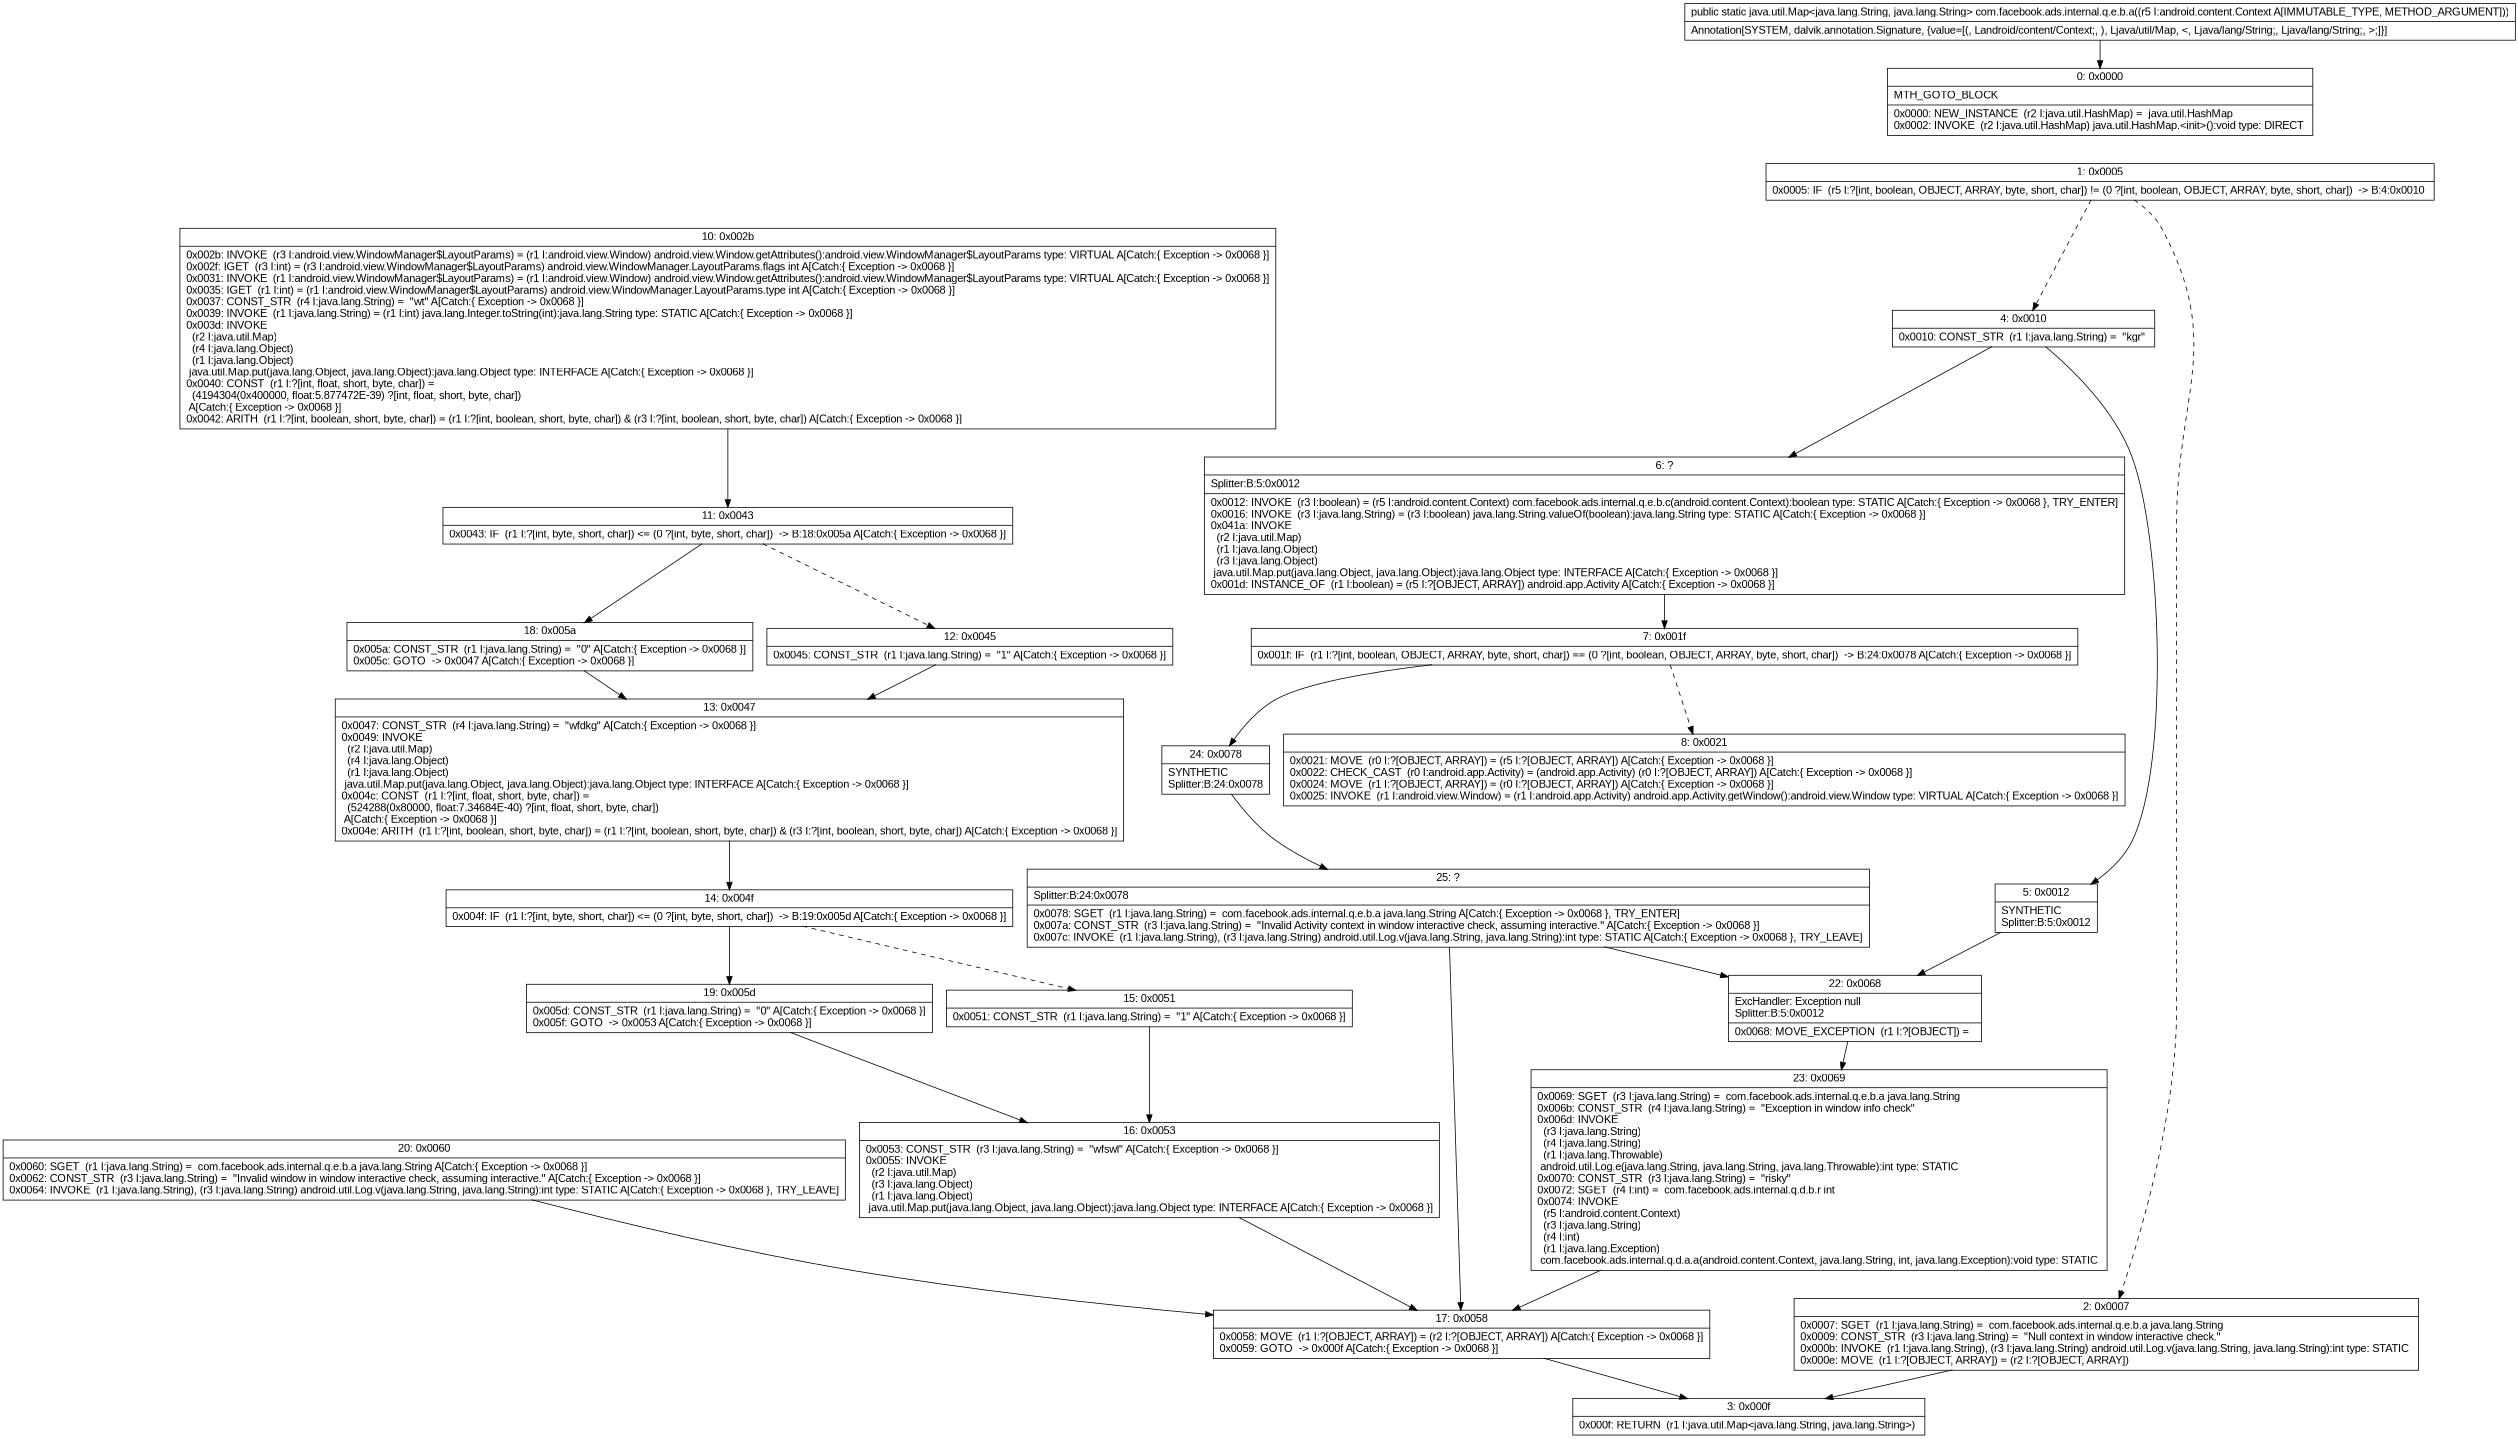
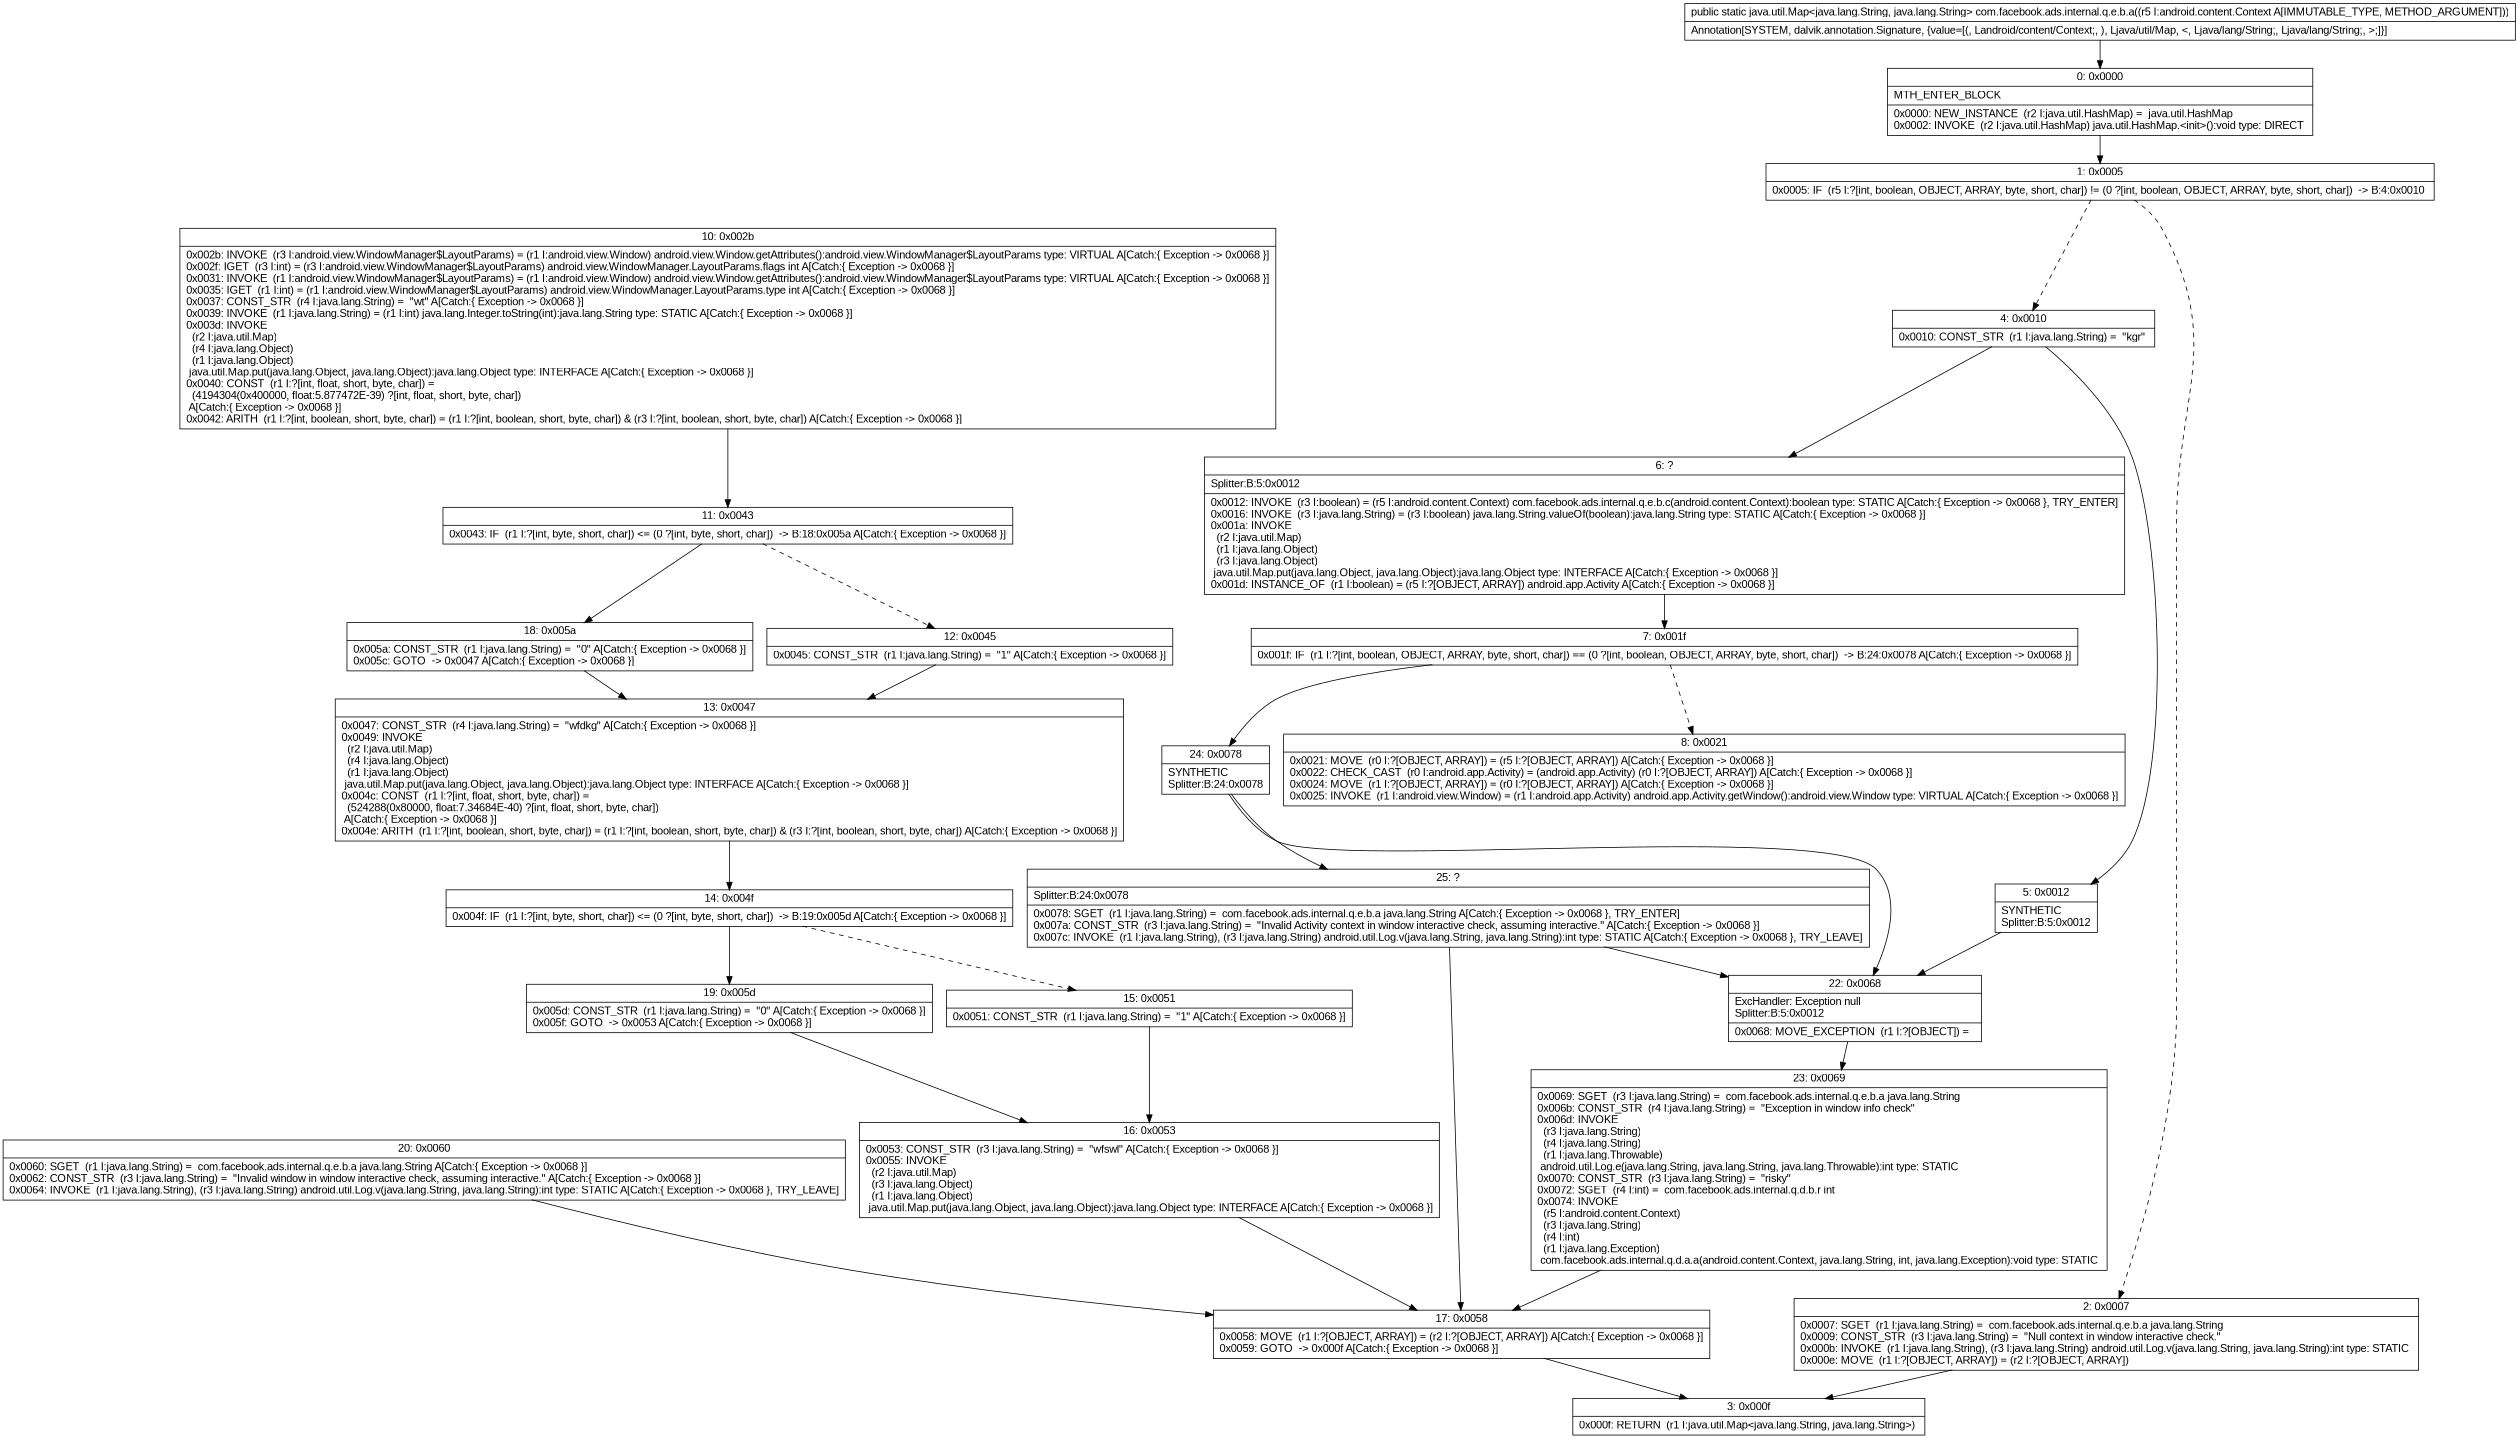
node "0: 0x0000": text "MTH_GOTO_BLOCK" -> "MTH_ENTER_BLOCK"
edge "0: 0x0000" -> "1: 0x0005": added
node "6: ?": text "0x041a: INVOKE" -> "0x001a: INVOKE"
edge "24: 0x0078" -> "22: 0x0068": added
